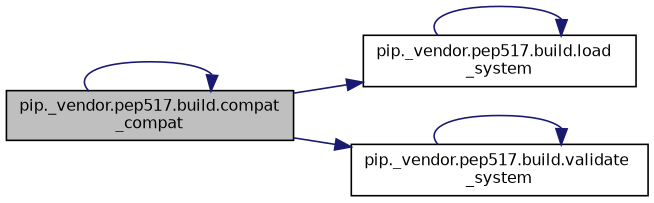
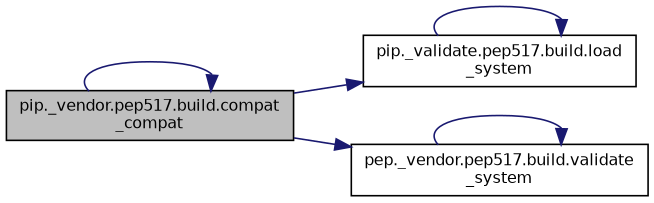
node "pip._vendor.pep517.build.load _system": label "pip._vendor.pep517.build.load _system" -> "pip._validate.pep517.build.load _system"
node "pip._vendor.pep517.build.validate _system": label "pip._vendor.pep517.build.validate _system" -> "pep._vendor.pep517.build.validate _system"
